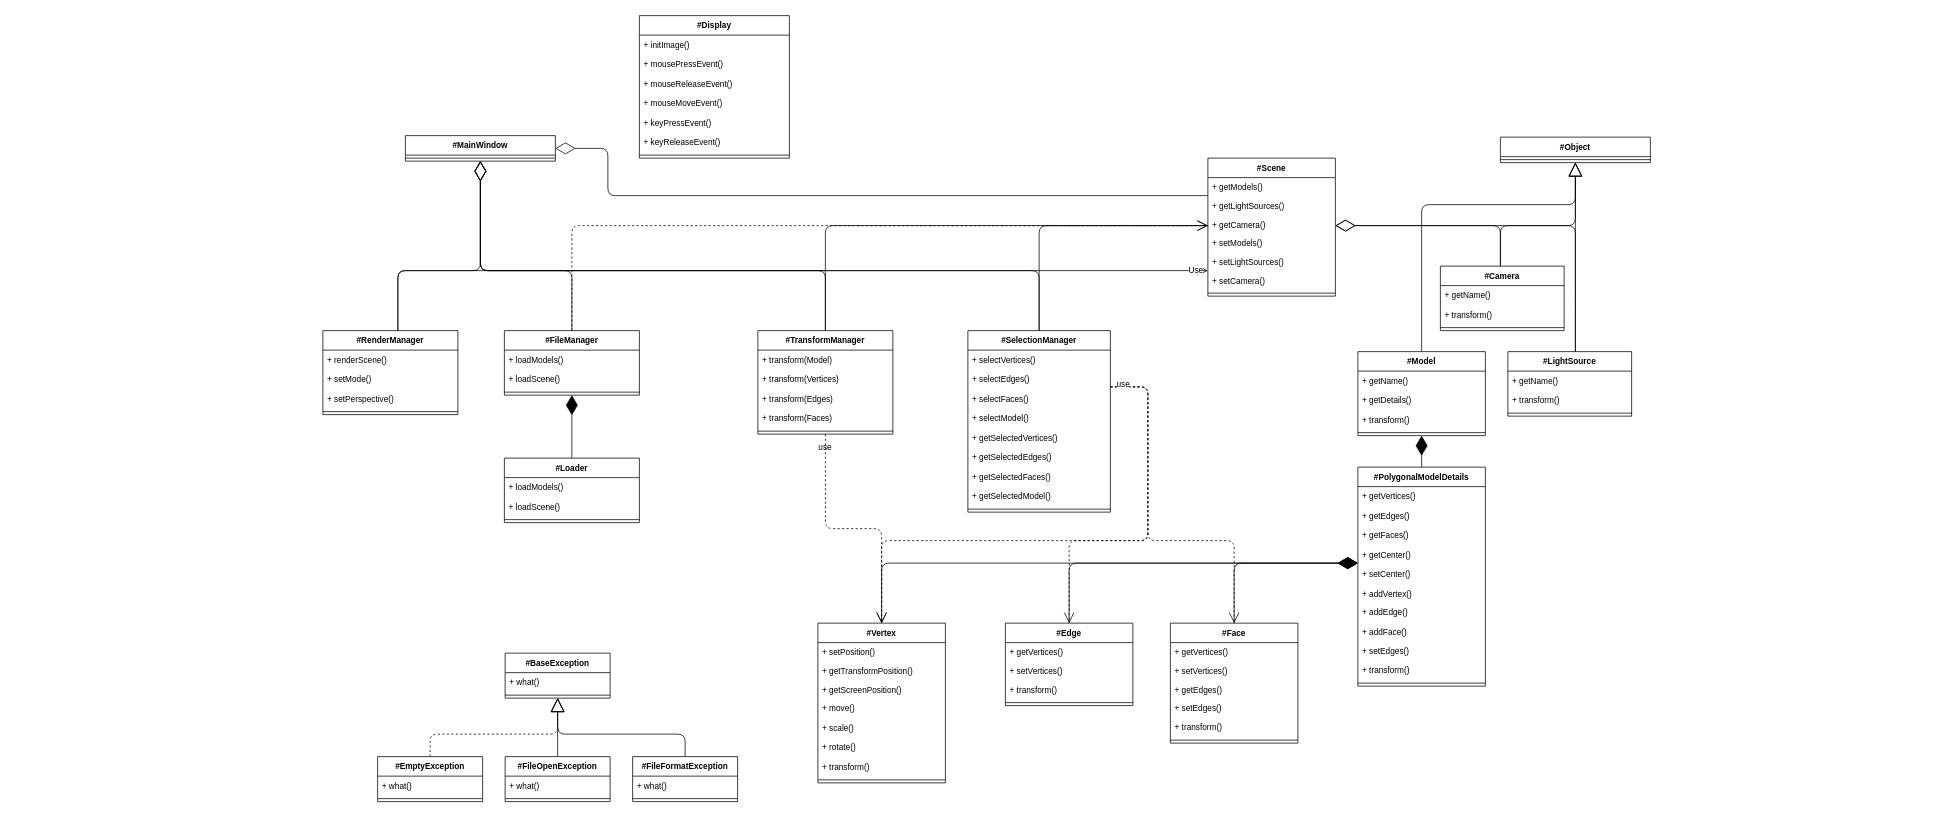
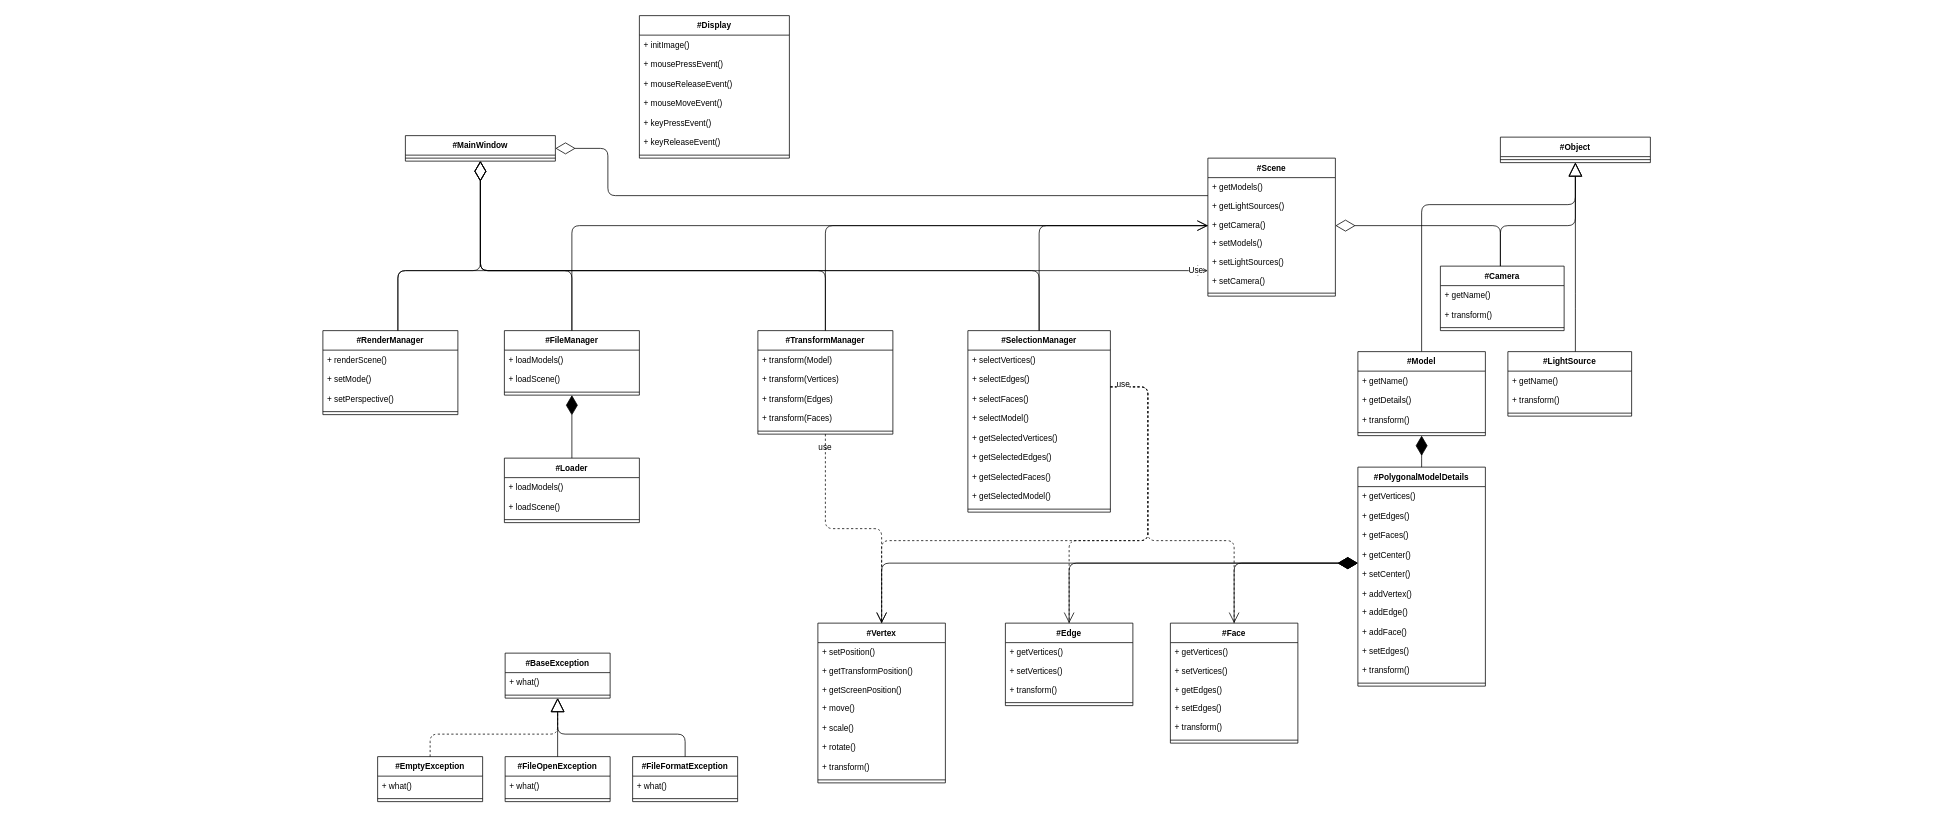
edge "#FileManager" -> "#Scene": style dashed -> solid
edge "#LightSource" -> "#Scene": removed
